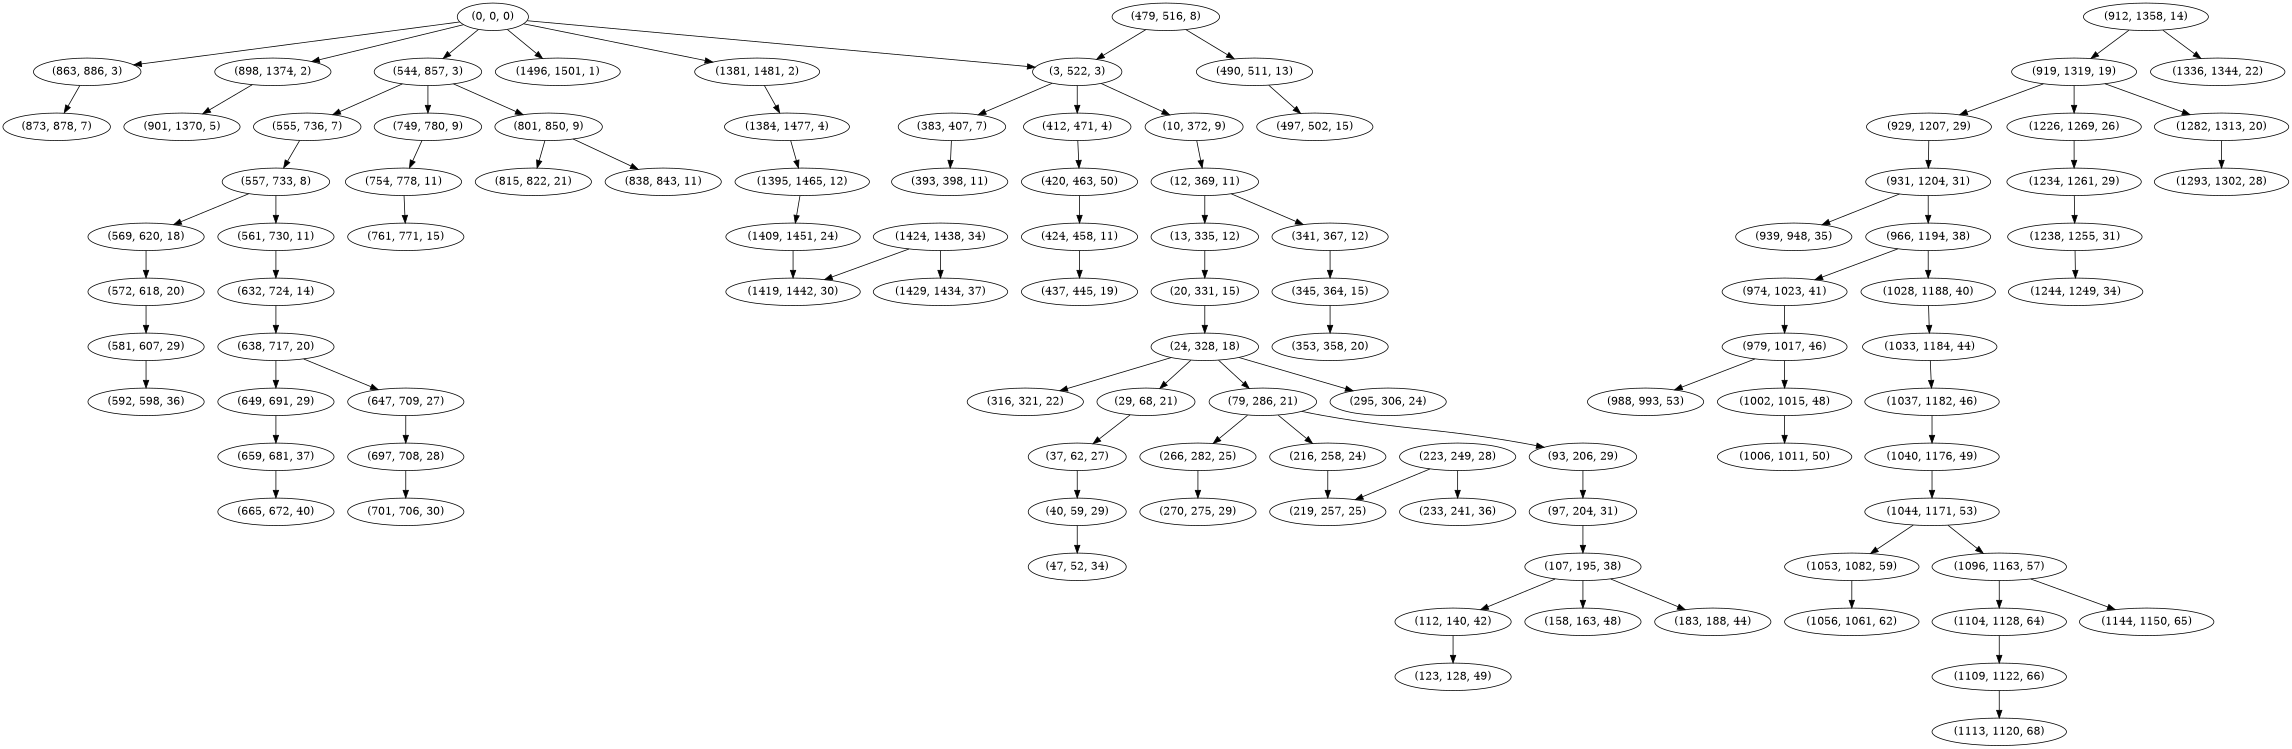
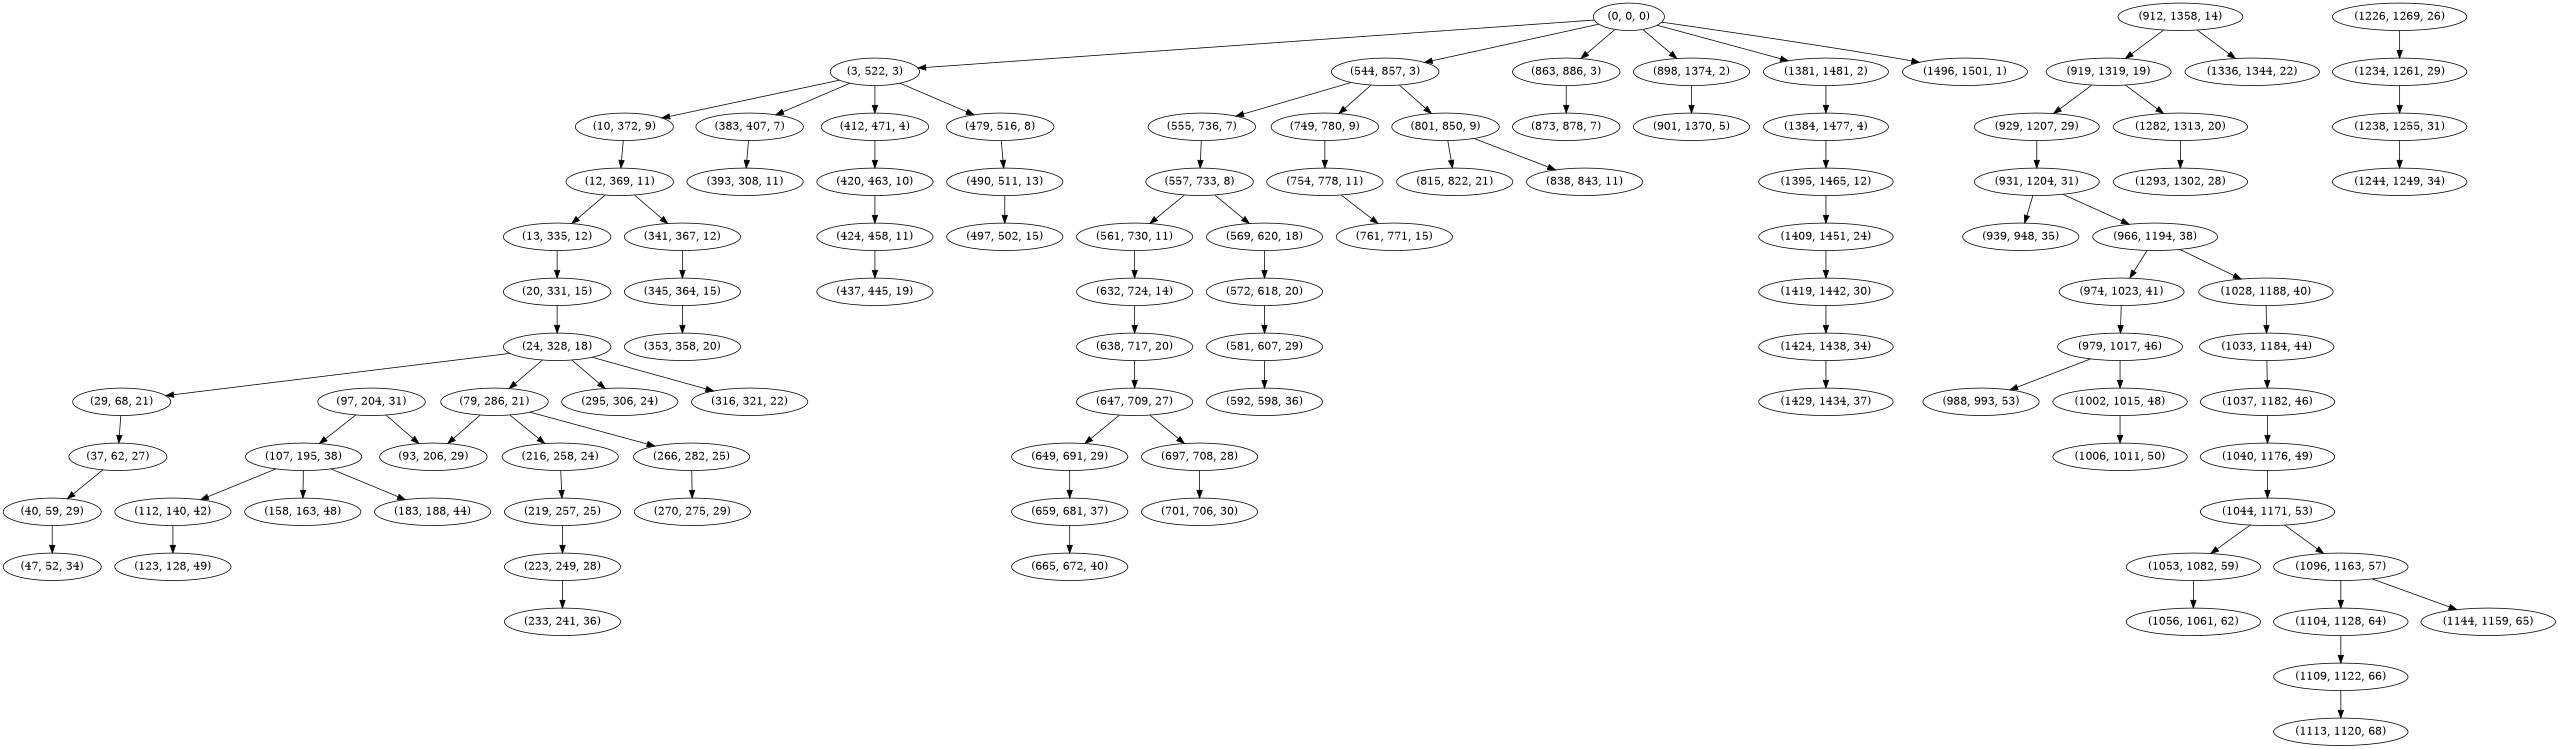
edge "(479, 516, 8)" -> "(3, 522, 3)": reversed
edge "(919, 1319, 19)" -> "(1226, 1269, 26)": removed
node "(393, 398, 11)": label "(393, 398, 11)" -> "(393, 308, 11)"
node "(420, 463, 50)": label "(420, 463, 50)" -> "(420, 463, 10)"
edge "(1424, 1438, 34)" -> "(1419, 1442, 30)": reversed
edge "(638, 717, 20)" -> "(649, 691, 29)": now "(647, 709, 27)" -> "(649, 691, 29)"
edge "(93, 206, 29)" -> "(97, 204, 31)": reversed
edge "(223, 249, 28)" -> "(219, 257, 25)": reversed
node "(1144, 1150, 65)": label "(1144, 1150, 65)" -> "(1144, 1159, 65)"
